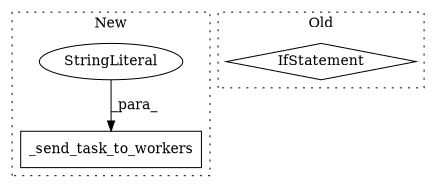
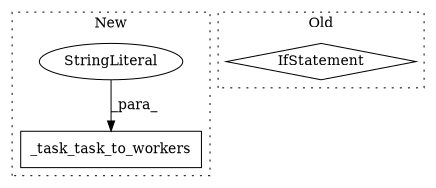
node "_send_task_to_workers": label "_send_task_to_workers" -> "_task_task_to_workers"
